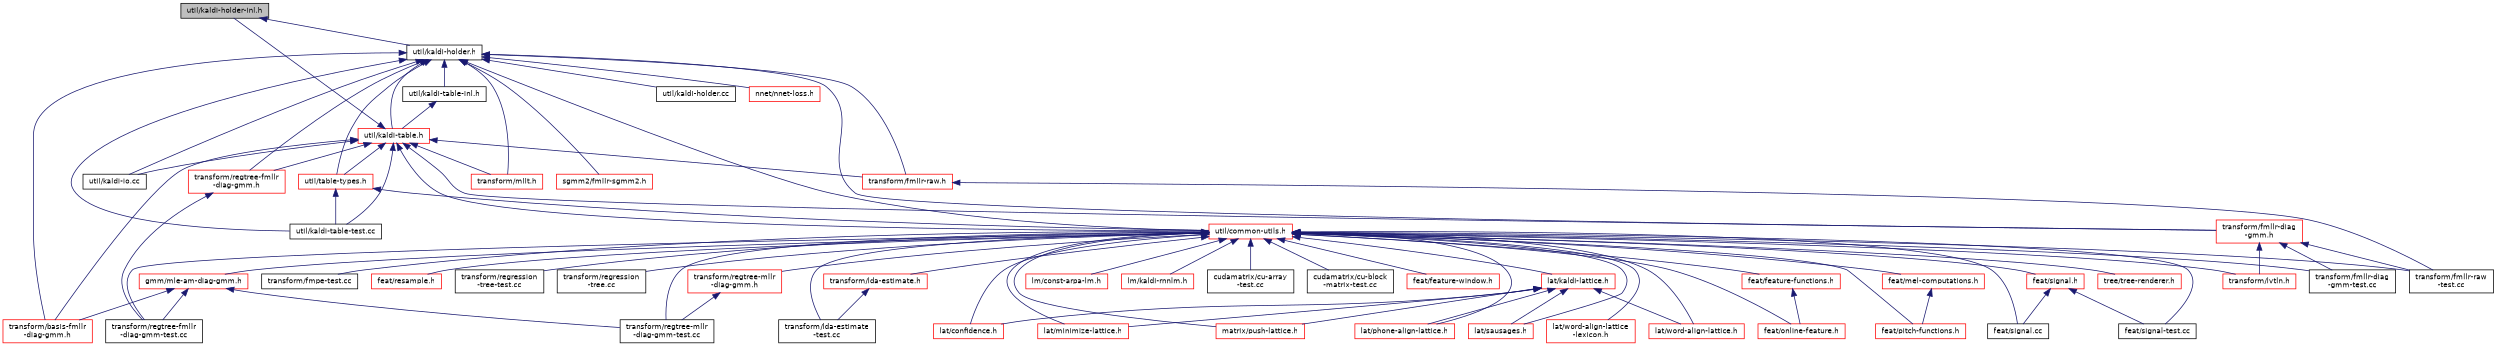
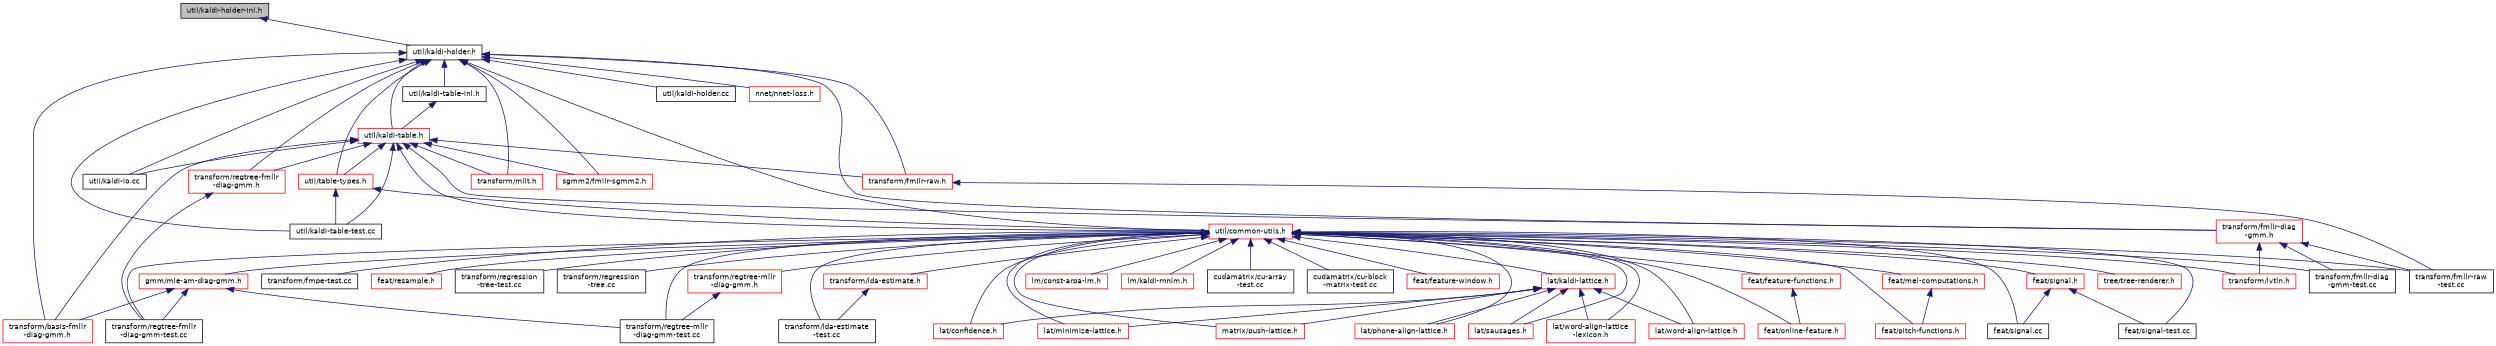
edge "util/kaldi-holder-inl.h" -> "util/kaldi-table.h": now "sgmm2/fmllr-sgmm2.h" -> "util/kaldi-table.h"
edge "lat/word-align-lattice -lexicon.h" -> "lat/kaldi-lattice.h": added
